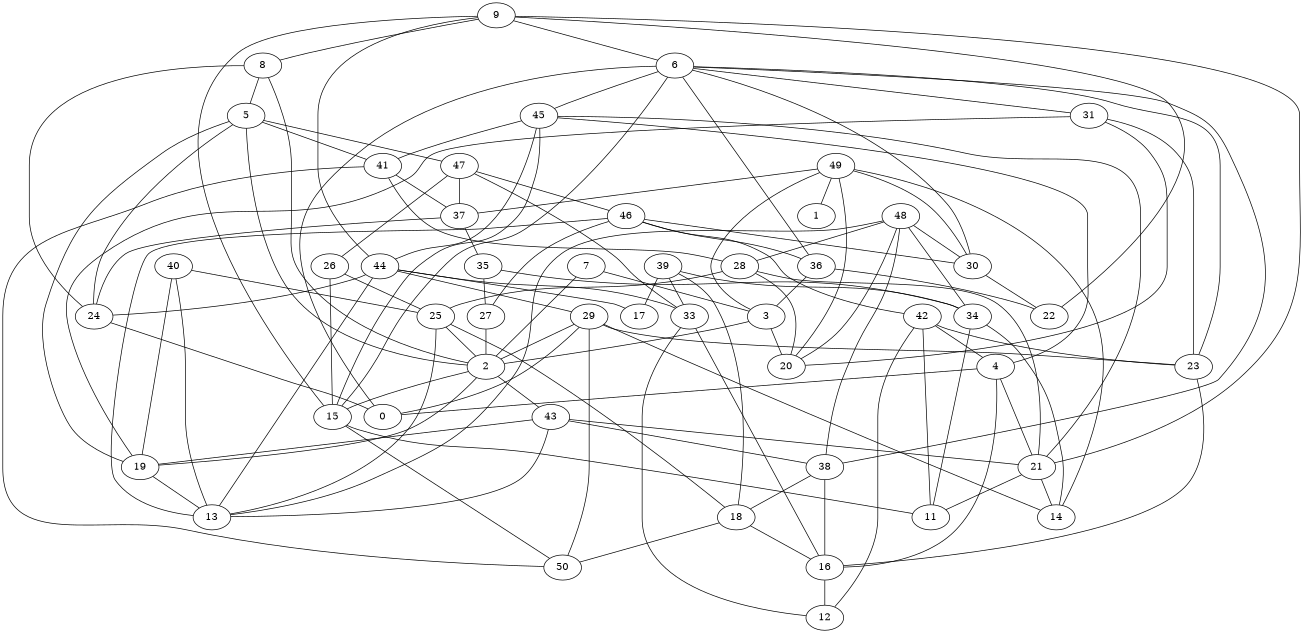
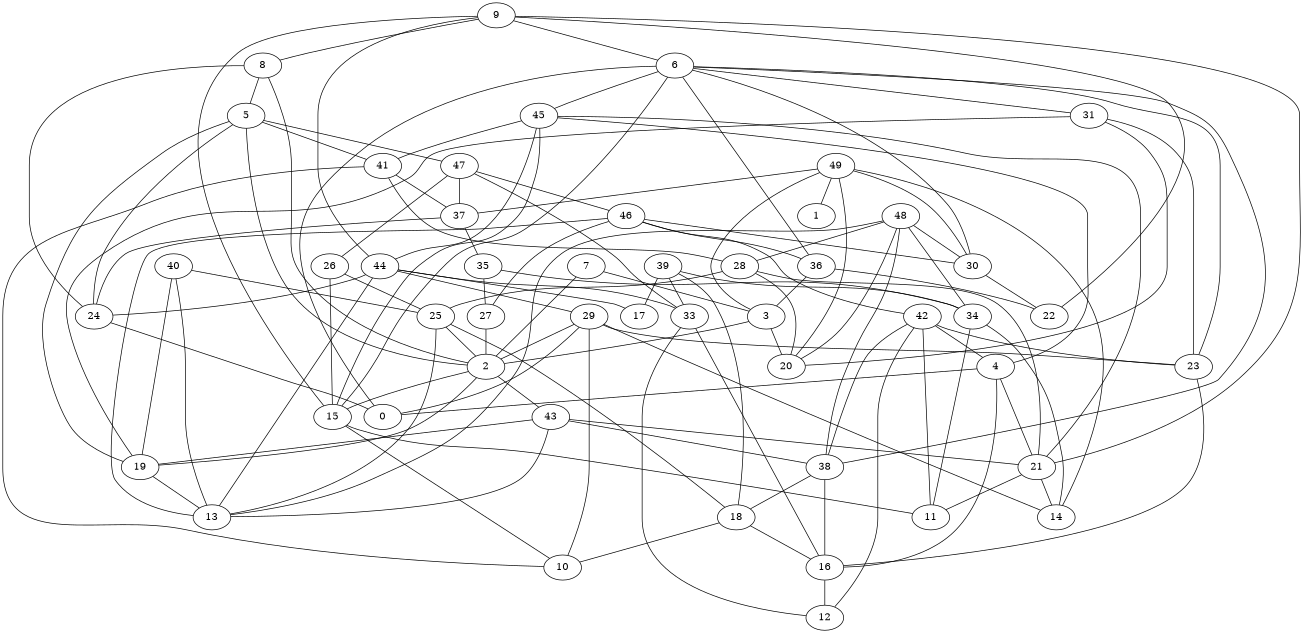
edge "42" -- "38": added
node "50": label "50" -> "10"
